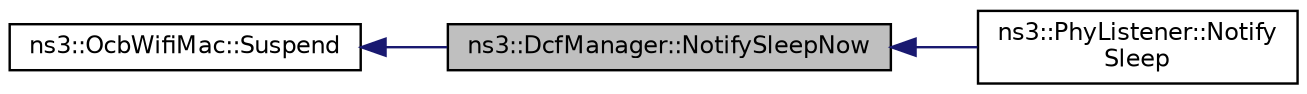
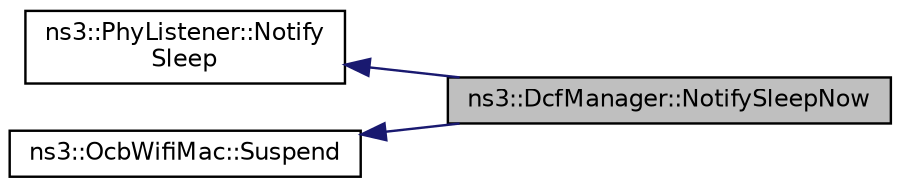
edge "ns3::PhyListener::Notify Sleep" -> "ns3::DcfManager::NotifySleepNow": reversed
